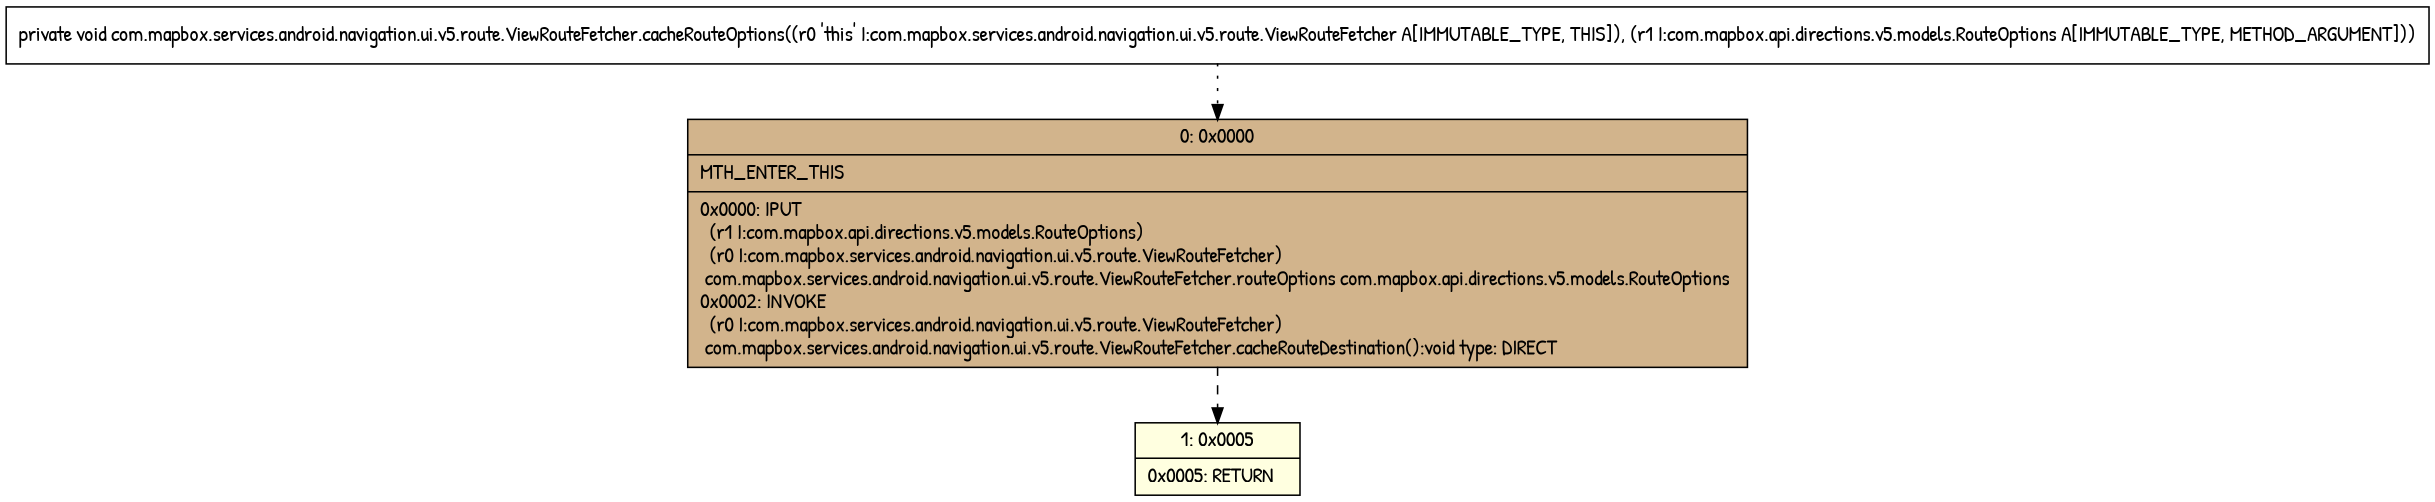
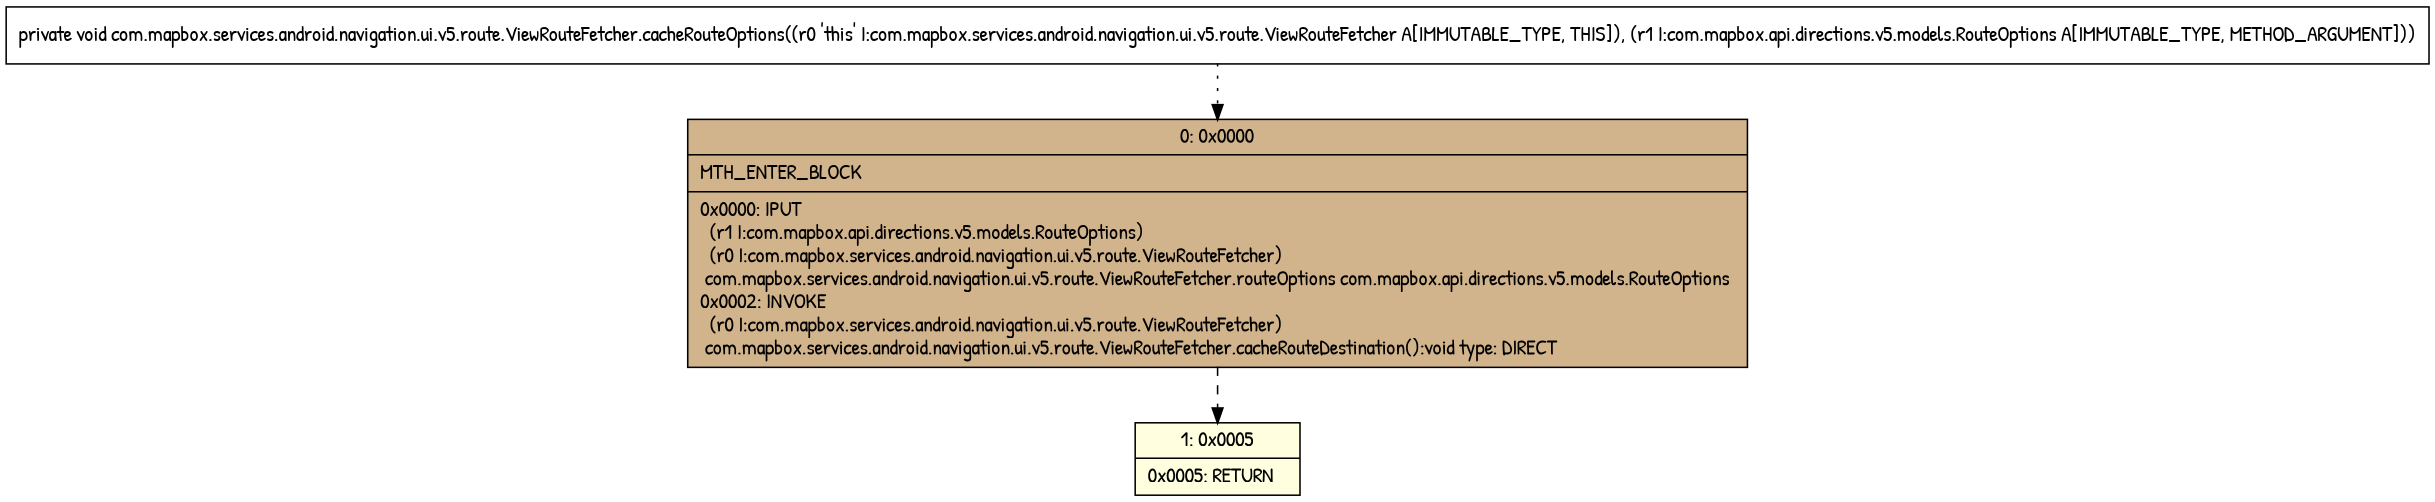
node "0: 0x0000": text "MTH_ENTER_THIS" -> "MTH_ENTER_BLOCK"
